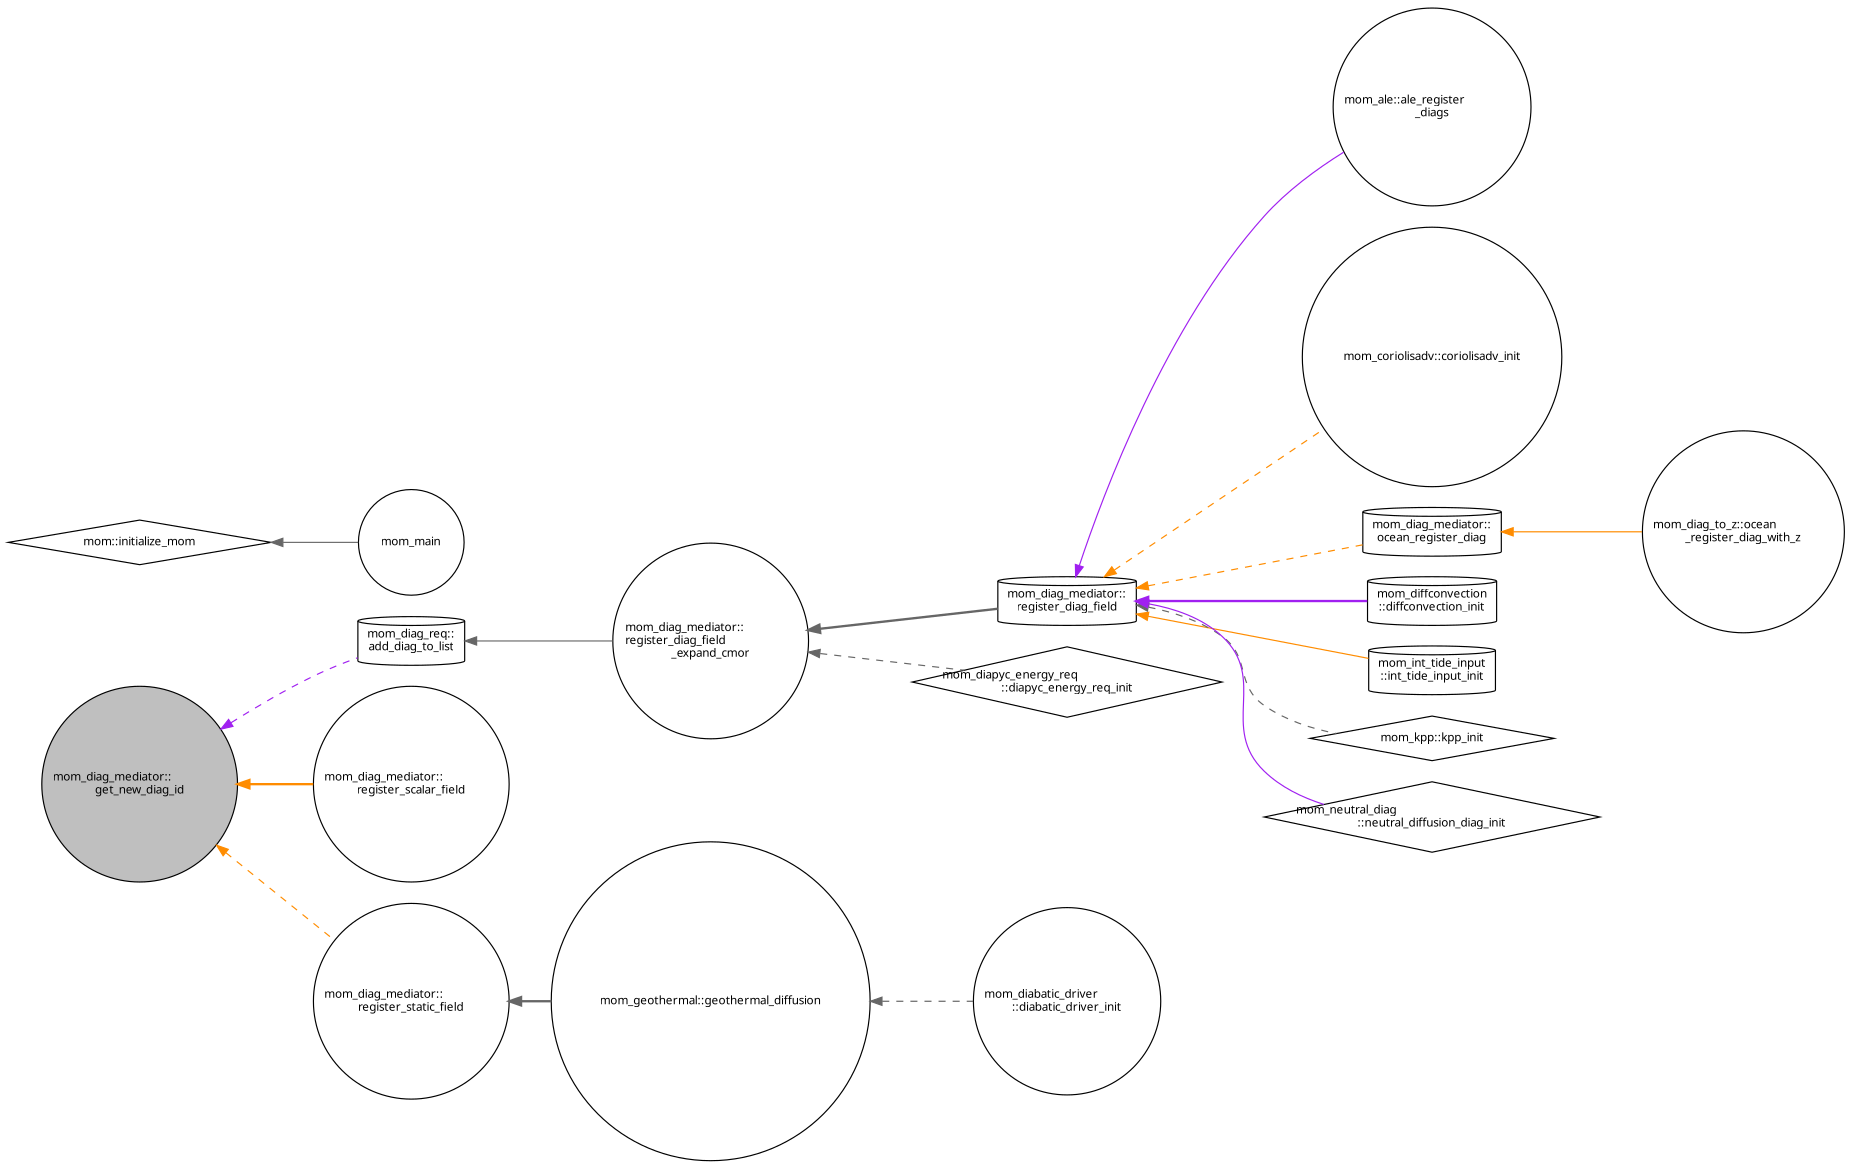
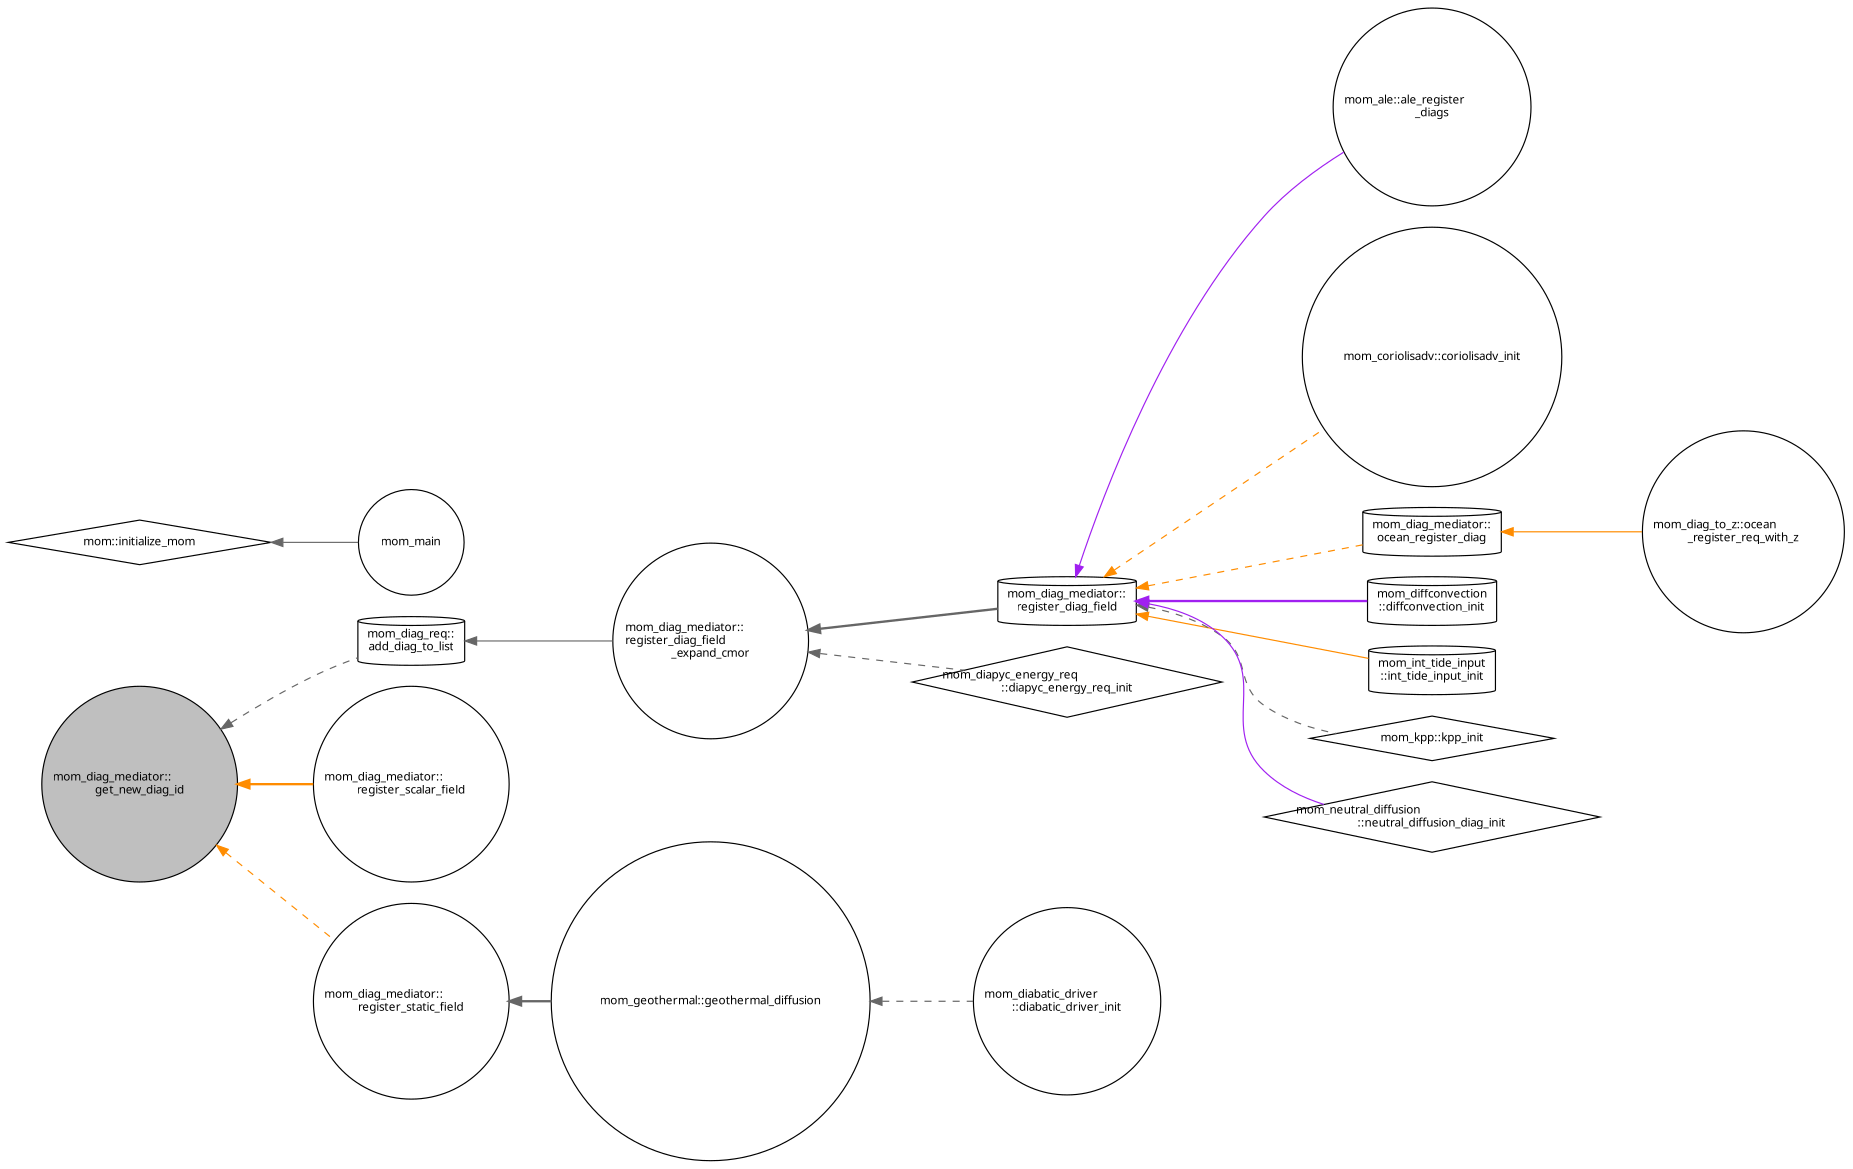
node "mom_diag_to_z::ocean _register_diag_with_z": label "mom_diag_to_z::ocean _register_diag_with_z" -> "mom_diag_to_z::ocean _register_req_with_z"
edge "mom_diag_req:: add_diag_to_list" -> "mom_diag_mediator:: get_new_diag_id": color purple -> gray40
node "mom_neutral_diag ::neutral_diffusion_diag_init": label "mom_neutral_diag ::neutral_diffusion_diag_init" -> "mom_neutral_diffusion ::neutral_diffusion_diag_init"
